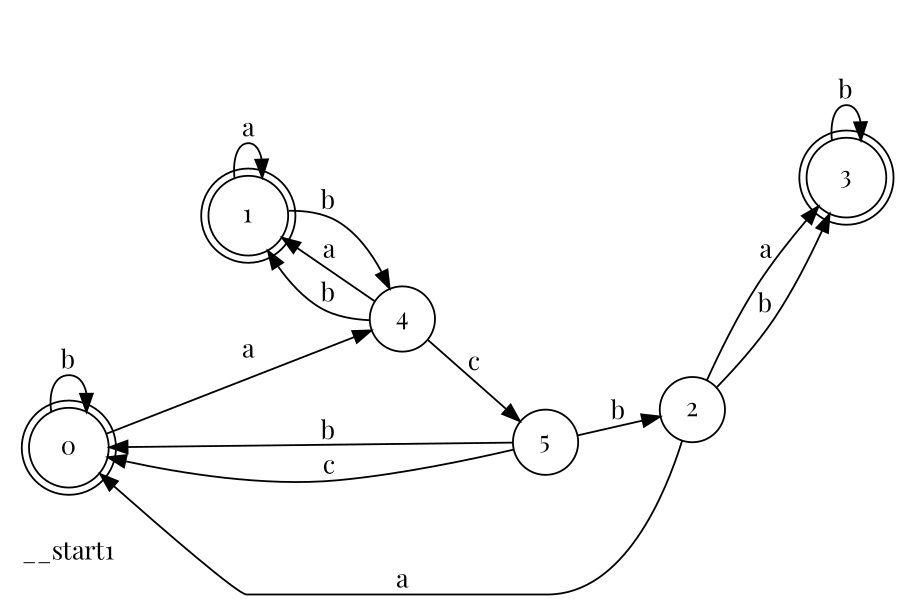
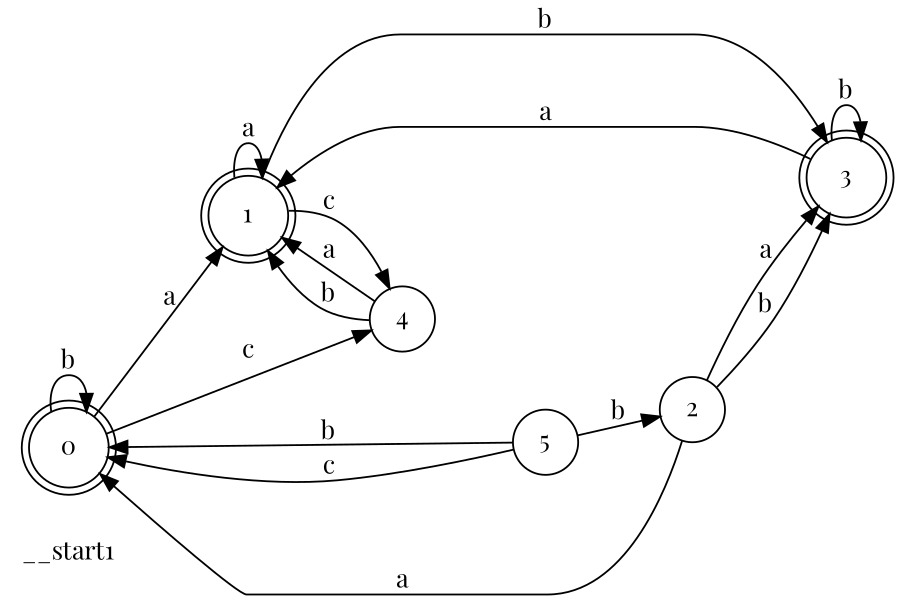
edge "1" -> "3": added, label "b"
edge "3" -> "1": added, label "a"
edge "1" -> "4": label "b" -> "c"
edge "0" -> "1": added, label "a"
edge "0" -> "4": label "a" -> "c"
edge "4" -> "5": removed, label "c"
